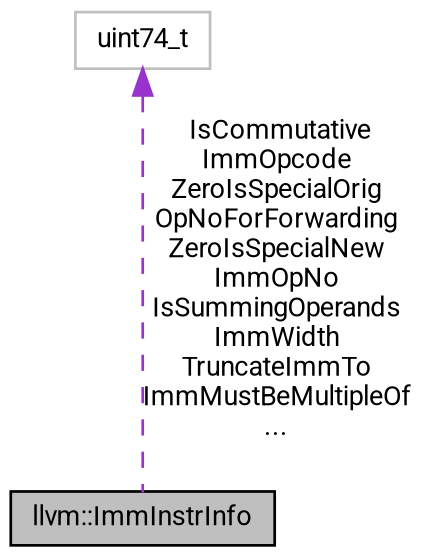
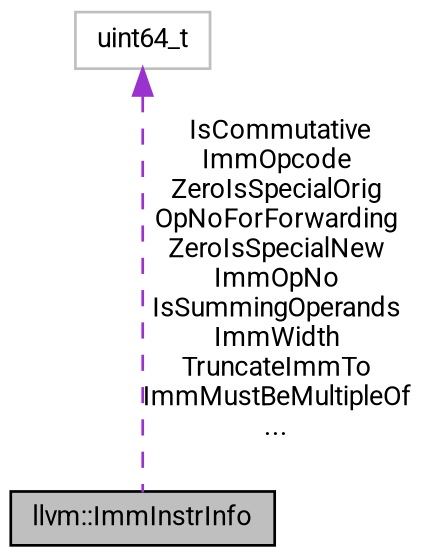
node "uint74_t": label "uint74_t" -> "uint64_t"
